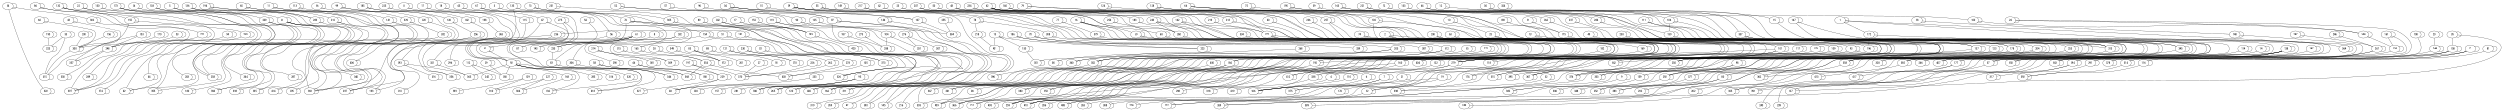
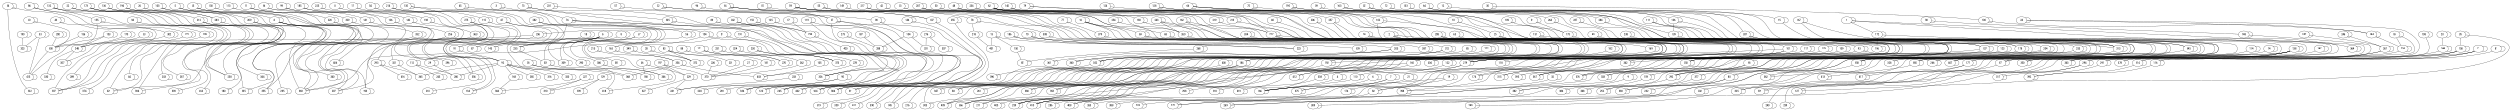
edge "324" -- "373": added
node "157": removed
